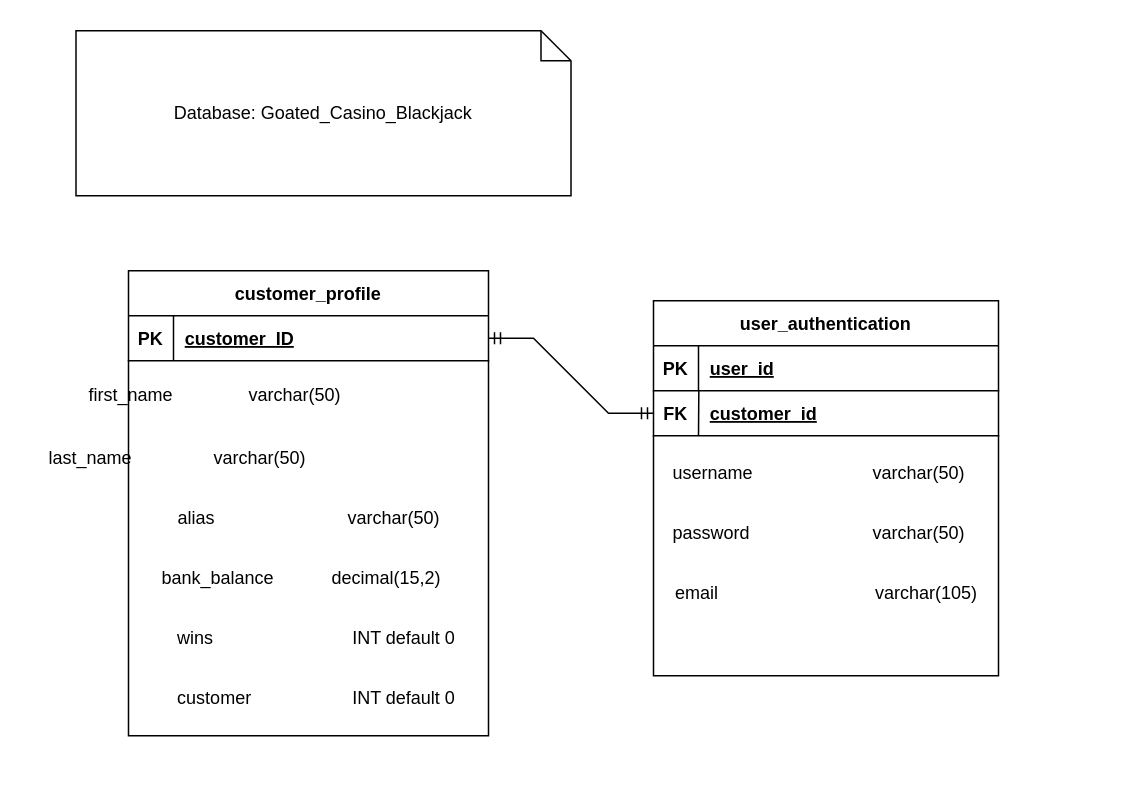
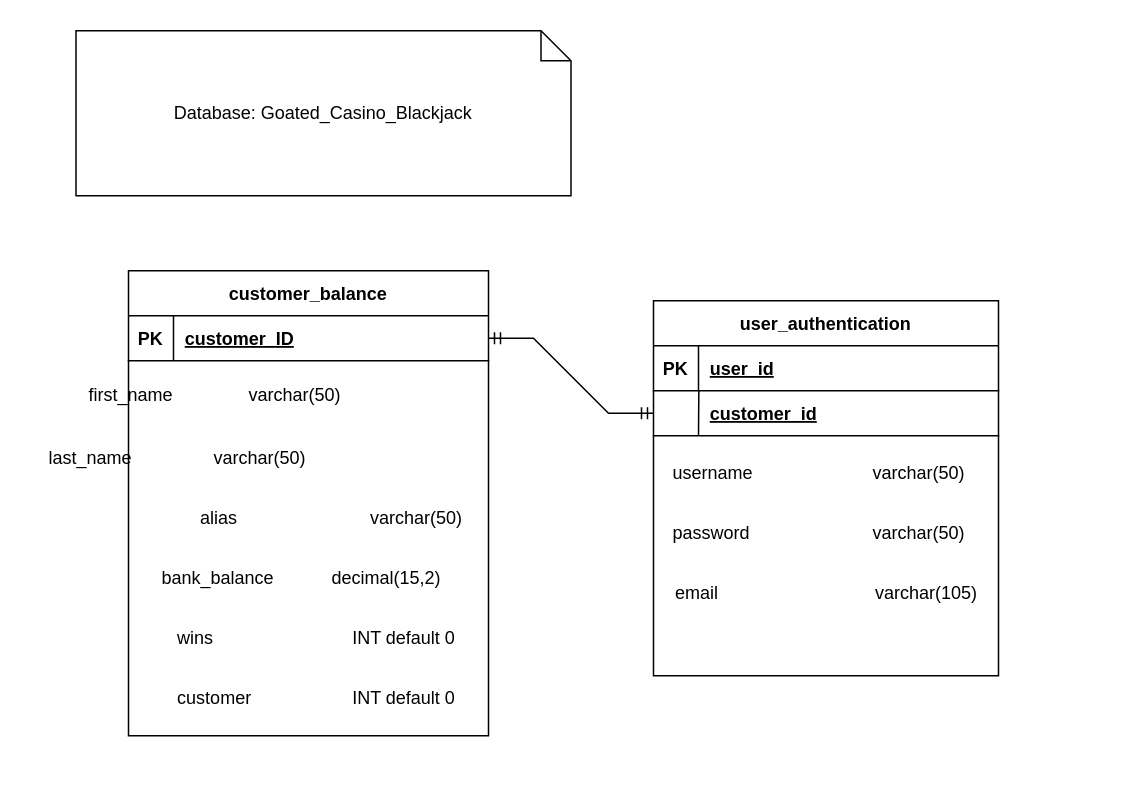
node "customer_profile": label "customer_profile" -> "customer_balance"
node "FK": removed
node "alias varchar(50)": moved (308, 518) -> (331, 518)
